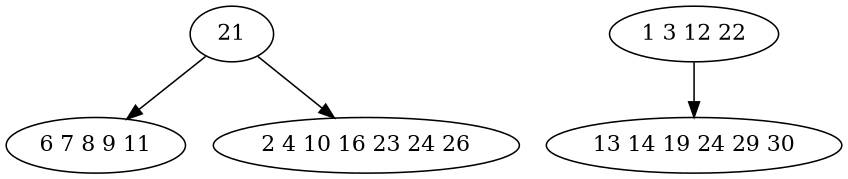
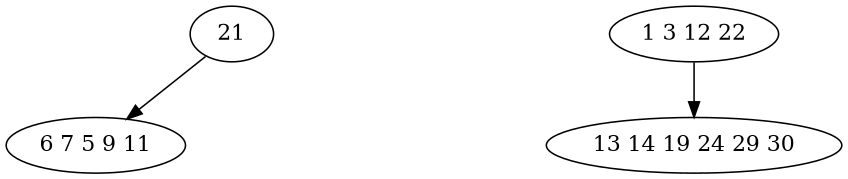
node "6 7 8 9 11": label "6 7 8 9 11" -> "6 7 5 9 11"
node "2 4 10 16 23 24 26": removed
